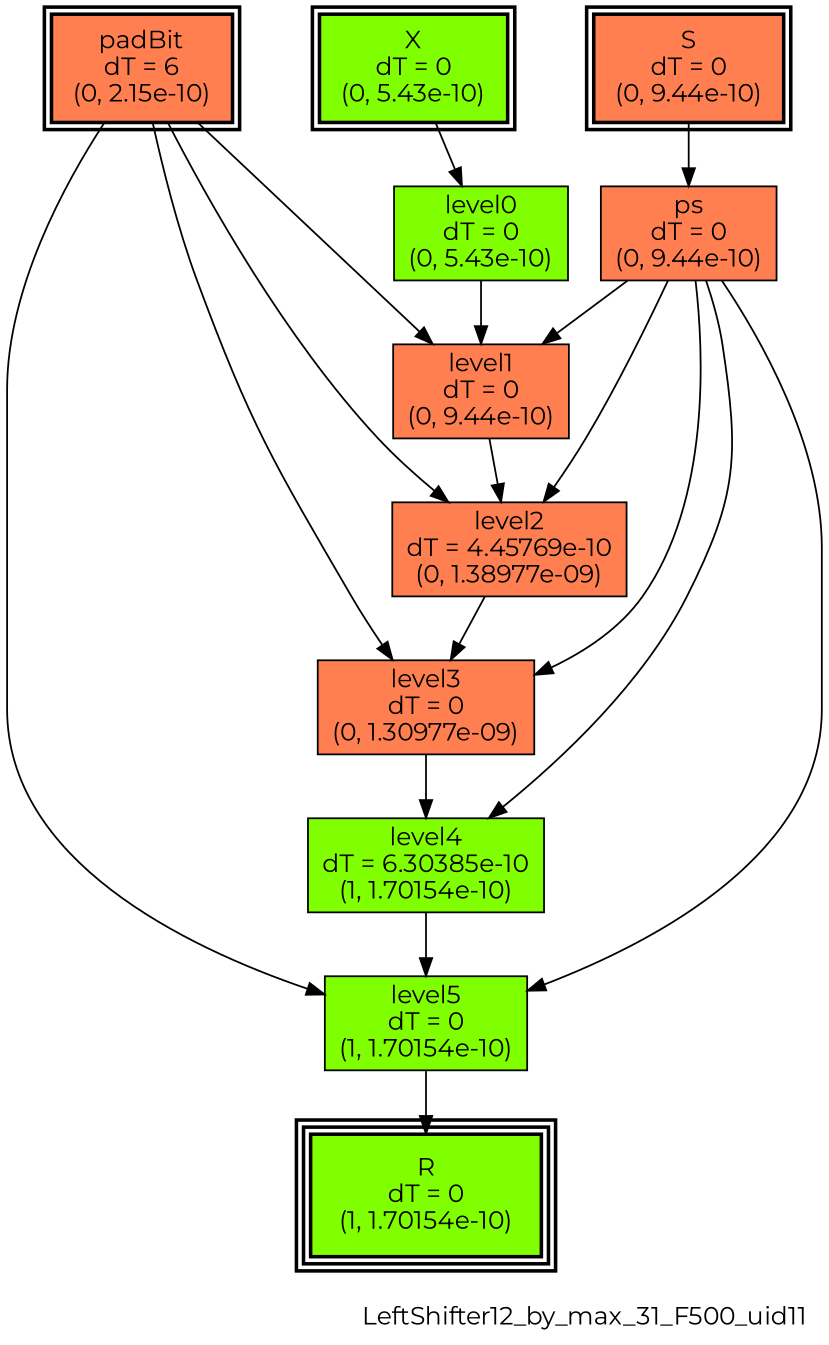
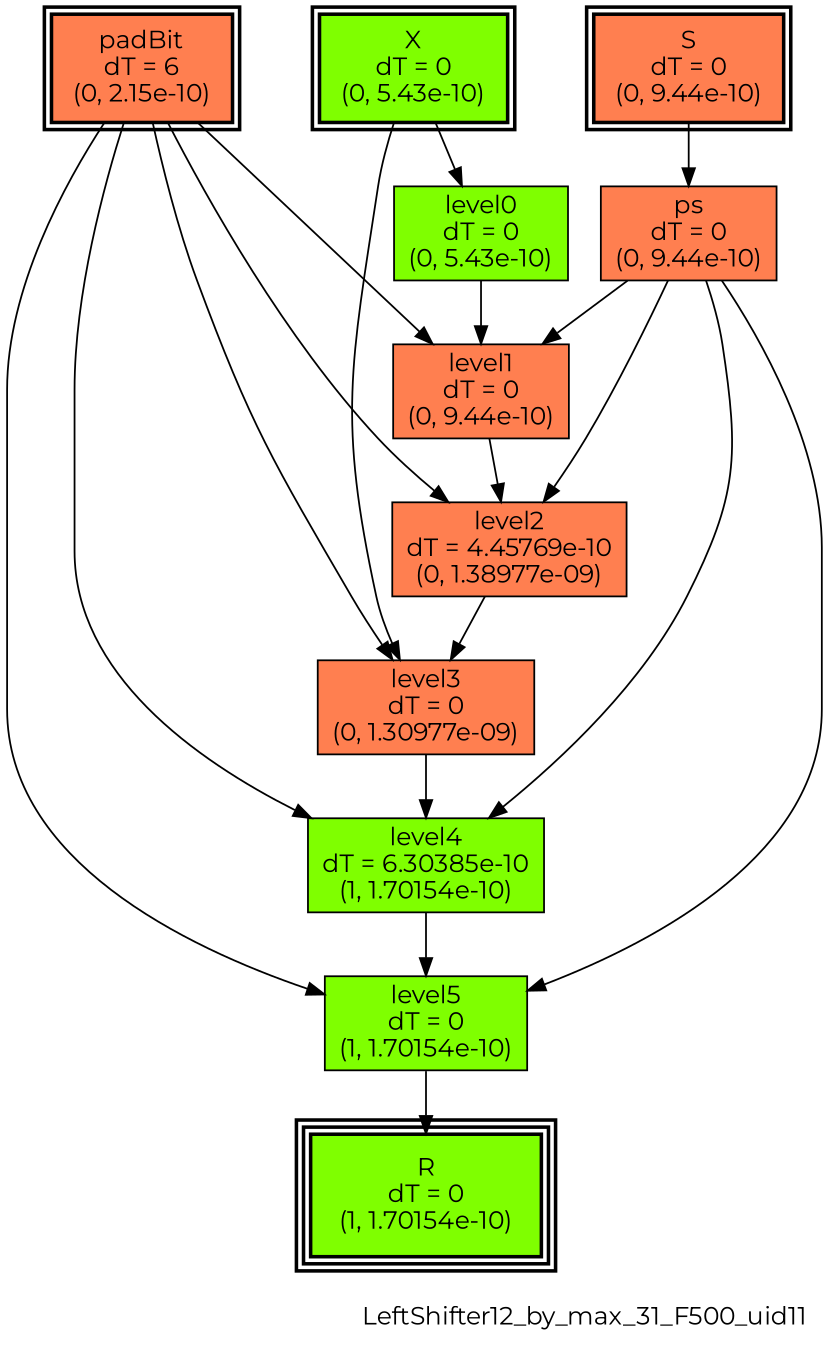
edge "ps dT = 0 (0, 9.44e-10)" -> "level3 dT = 0 (0, 1.30977e-09)": now "X dT = 0 (0, 5.43e-10)" -> "level3 dT = 0 (0, 1.30977e-09)"
edge "padBit dT = 6 (0, 2.15e-10)" -> "level4 dT = 6.30385e-10 (1, 1.70154e-10)": added
